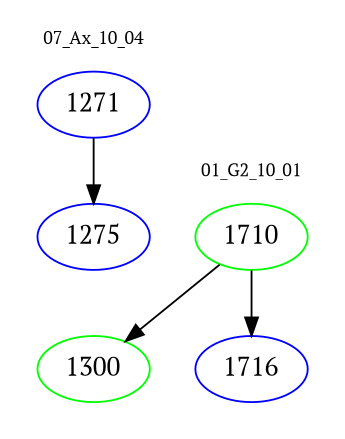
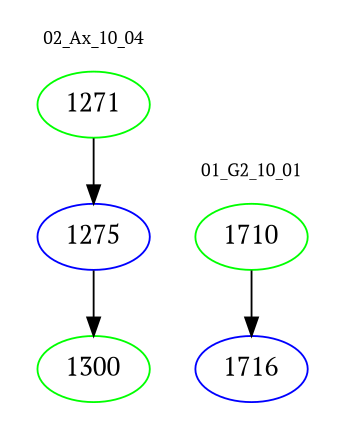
cluster "07_Ax_10_04": label "07_Ax_10_04" -> "02_Ax_10_04"
node "1271": color blue -> green
edge "1710" -> "1300": now "1275" -> "1300"
